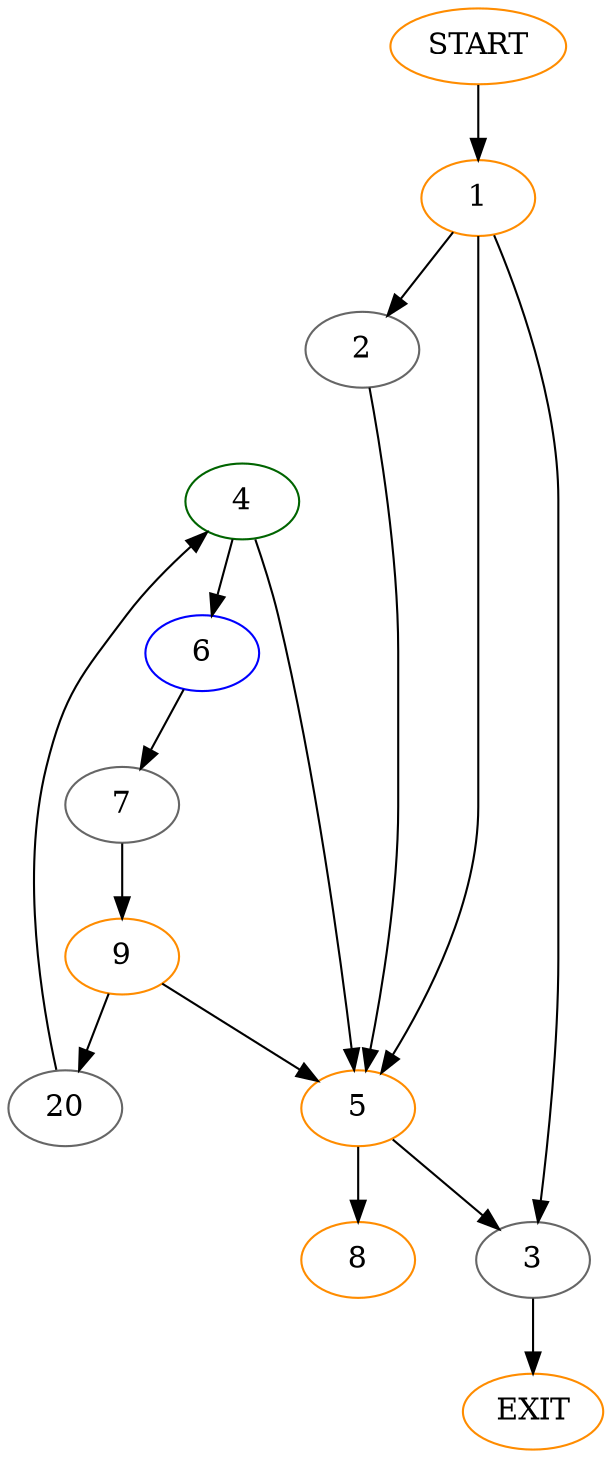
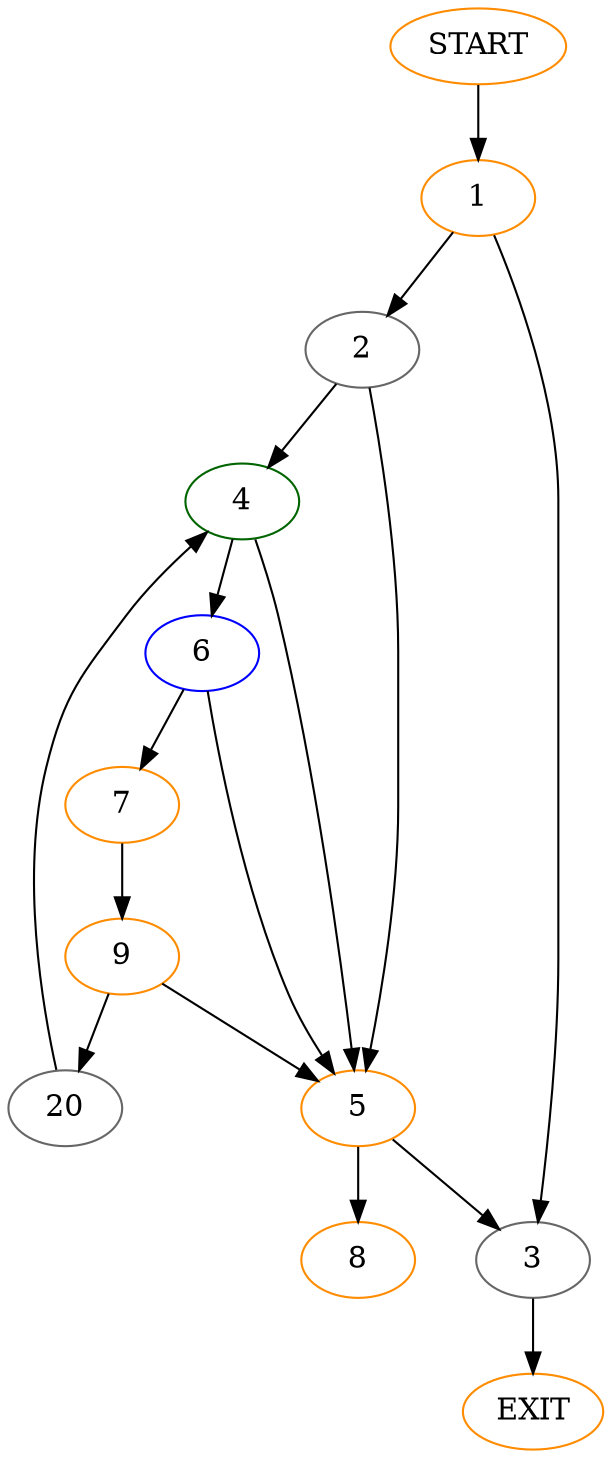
edge "2" -> "4": added
edge "1" -> "5": now "6" -> "5"
node "7": color gray40 -> darkorange
